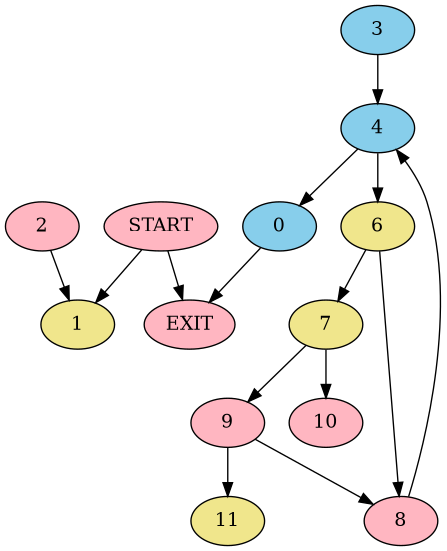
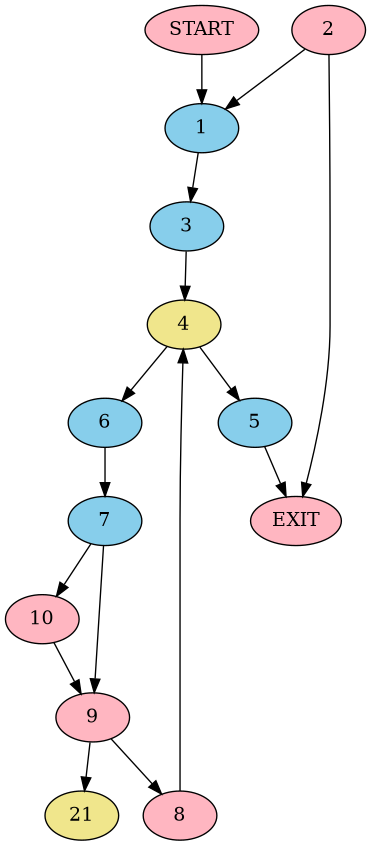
node "4": fillcolor skyblue -> khaki
edge "1" -> "3": added
node "0": label "0" -> "5"
node "6": fillcolor khaki -> skyblue
edge "START" -> "EXIT": now "2" -> "EXIT"
node "1": fillcolor khaki -> skyblue
node "7": fillcolor khaki -> skyblue
edge "6" -> "8": removed
node "11": label "11" -> "21"
edge "10" -> "9": added
